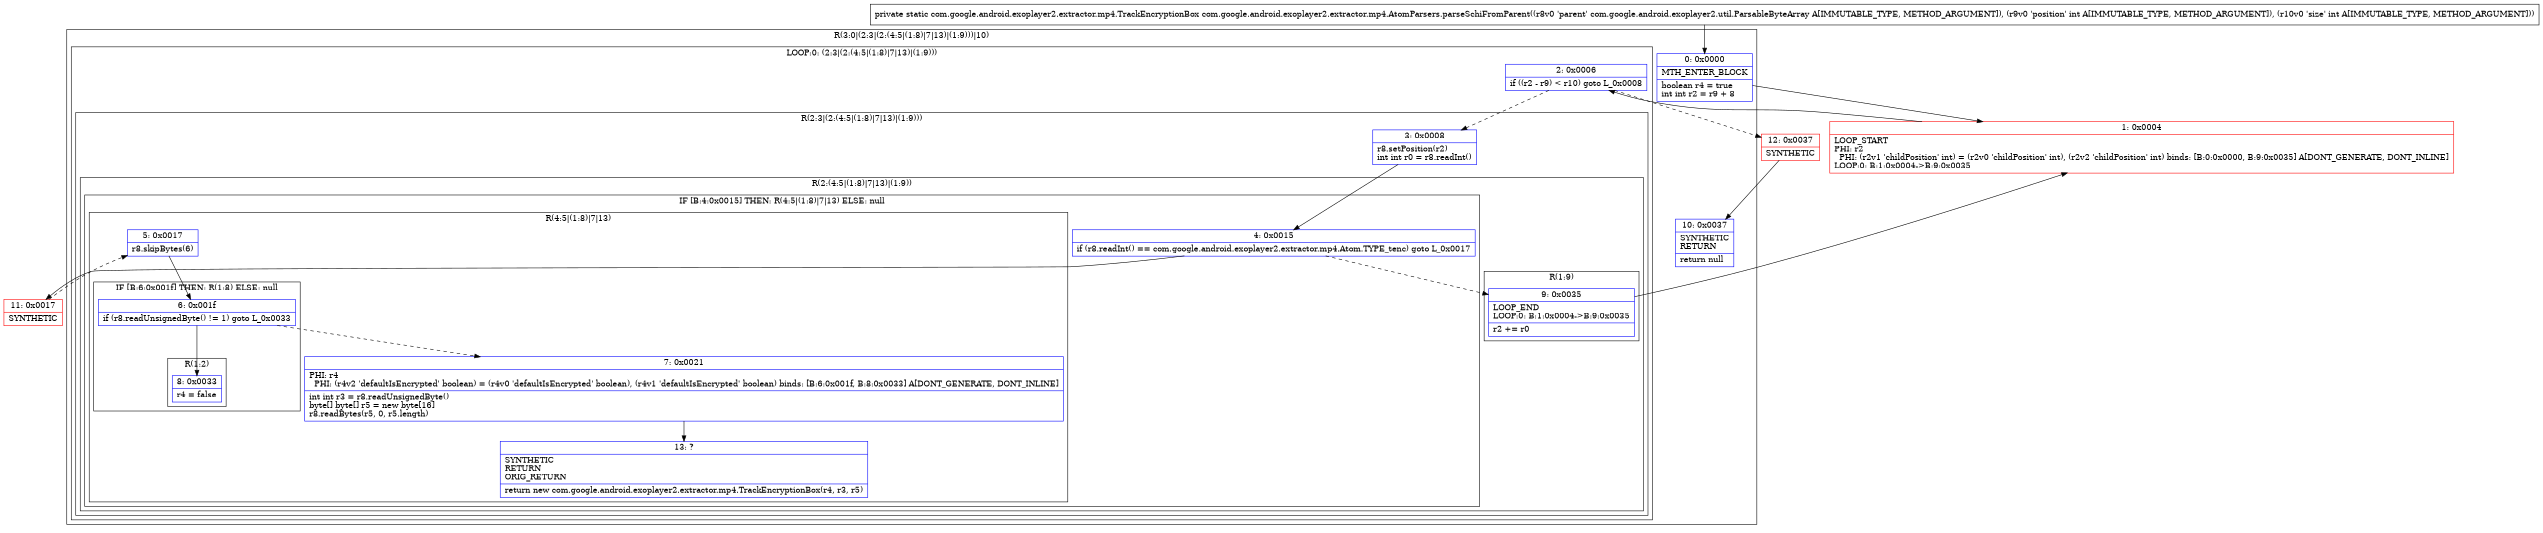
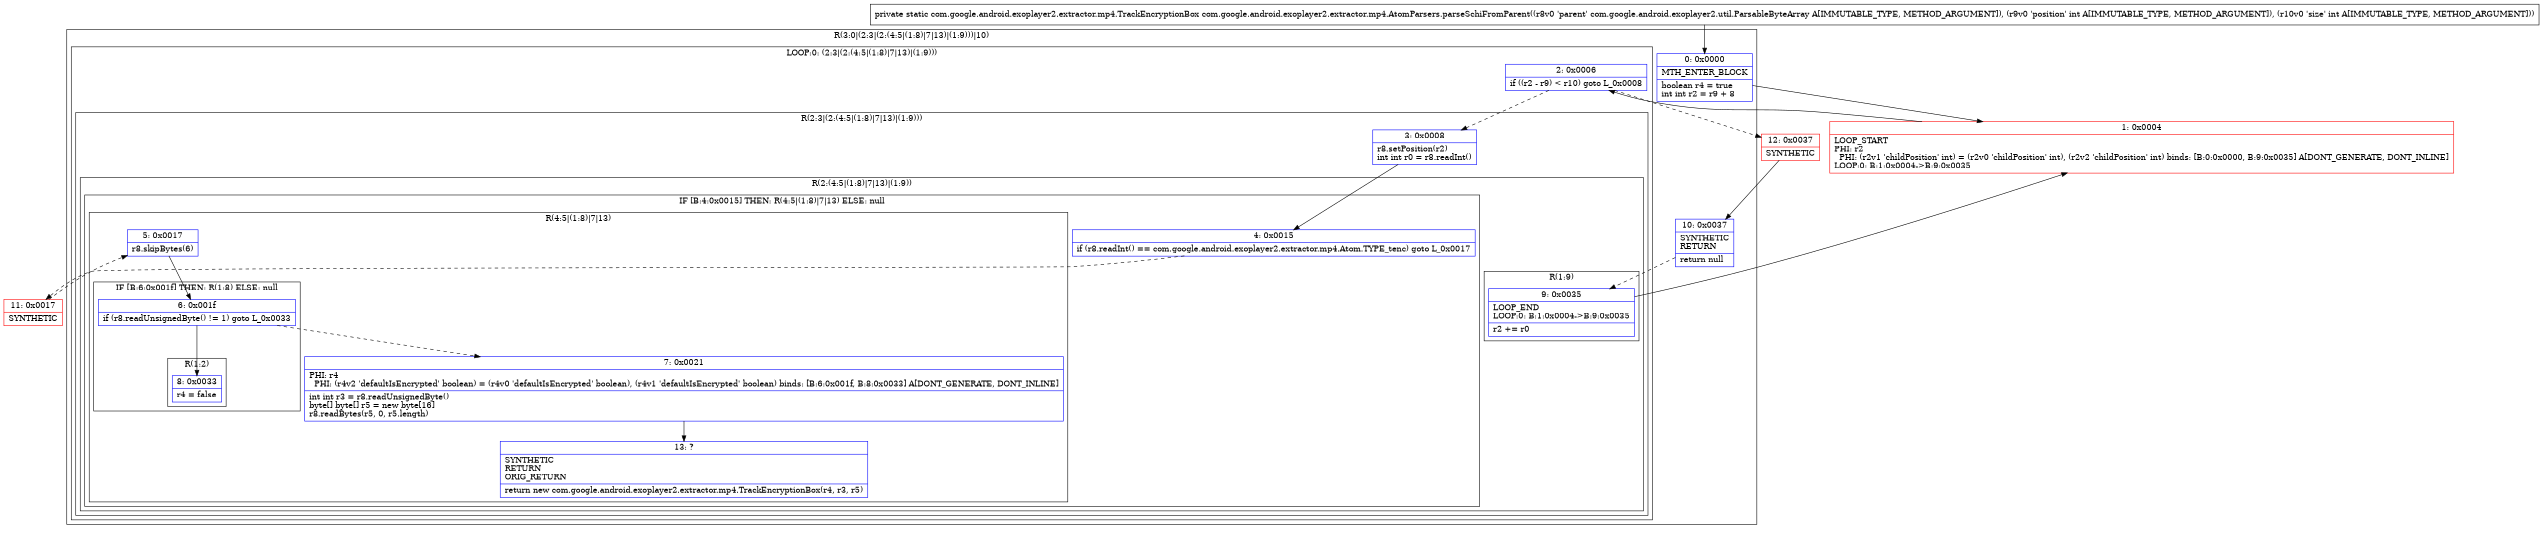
edge "4: 0x0015" -> "11: 0x0017": style solid -> dashed
edge "4: 0x0015" -> "9: 0x0035": now "10: 0x0037" -> "9: 0x0035"
